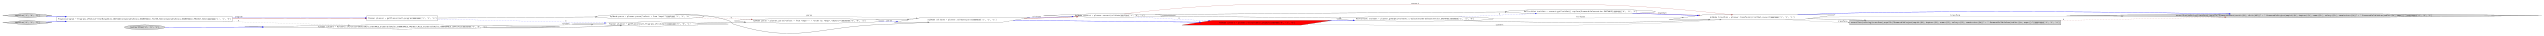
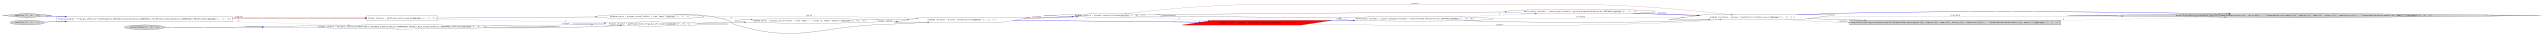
node "testPlan['0', '1', '0']": shape diamond -> ellipse
